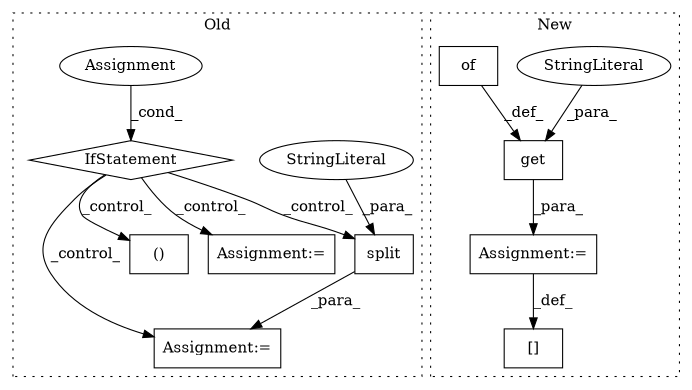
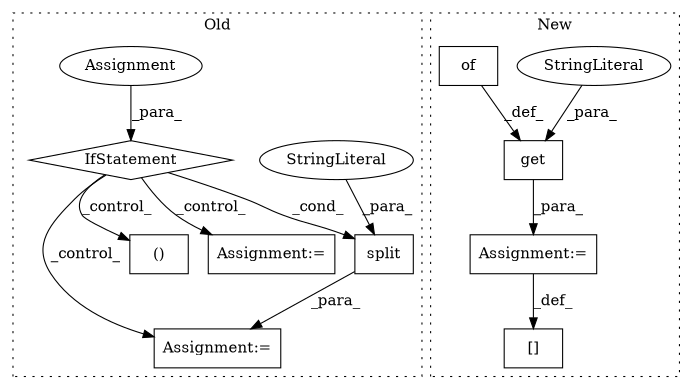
edge "Assignment" -> "IfStatement": label "_cond_" -> "_para_"
edge "IfStatement" -> "split": label "_control_" -> "_cond_"
